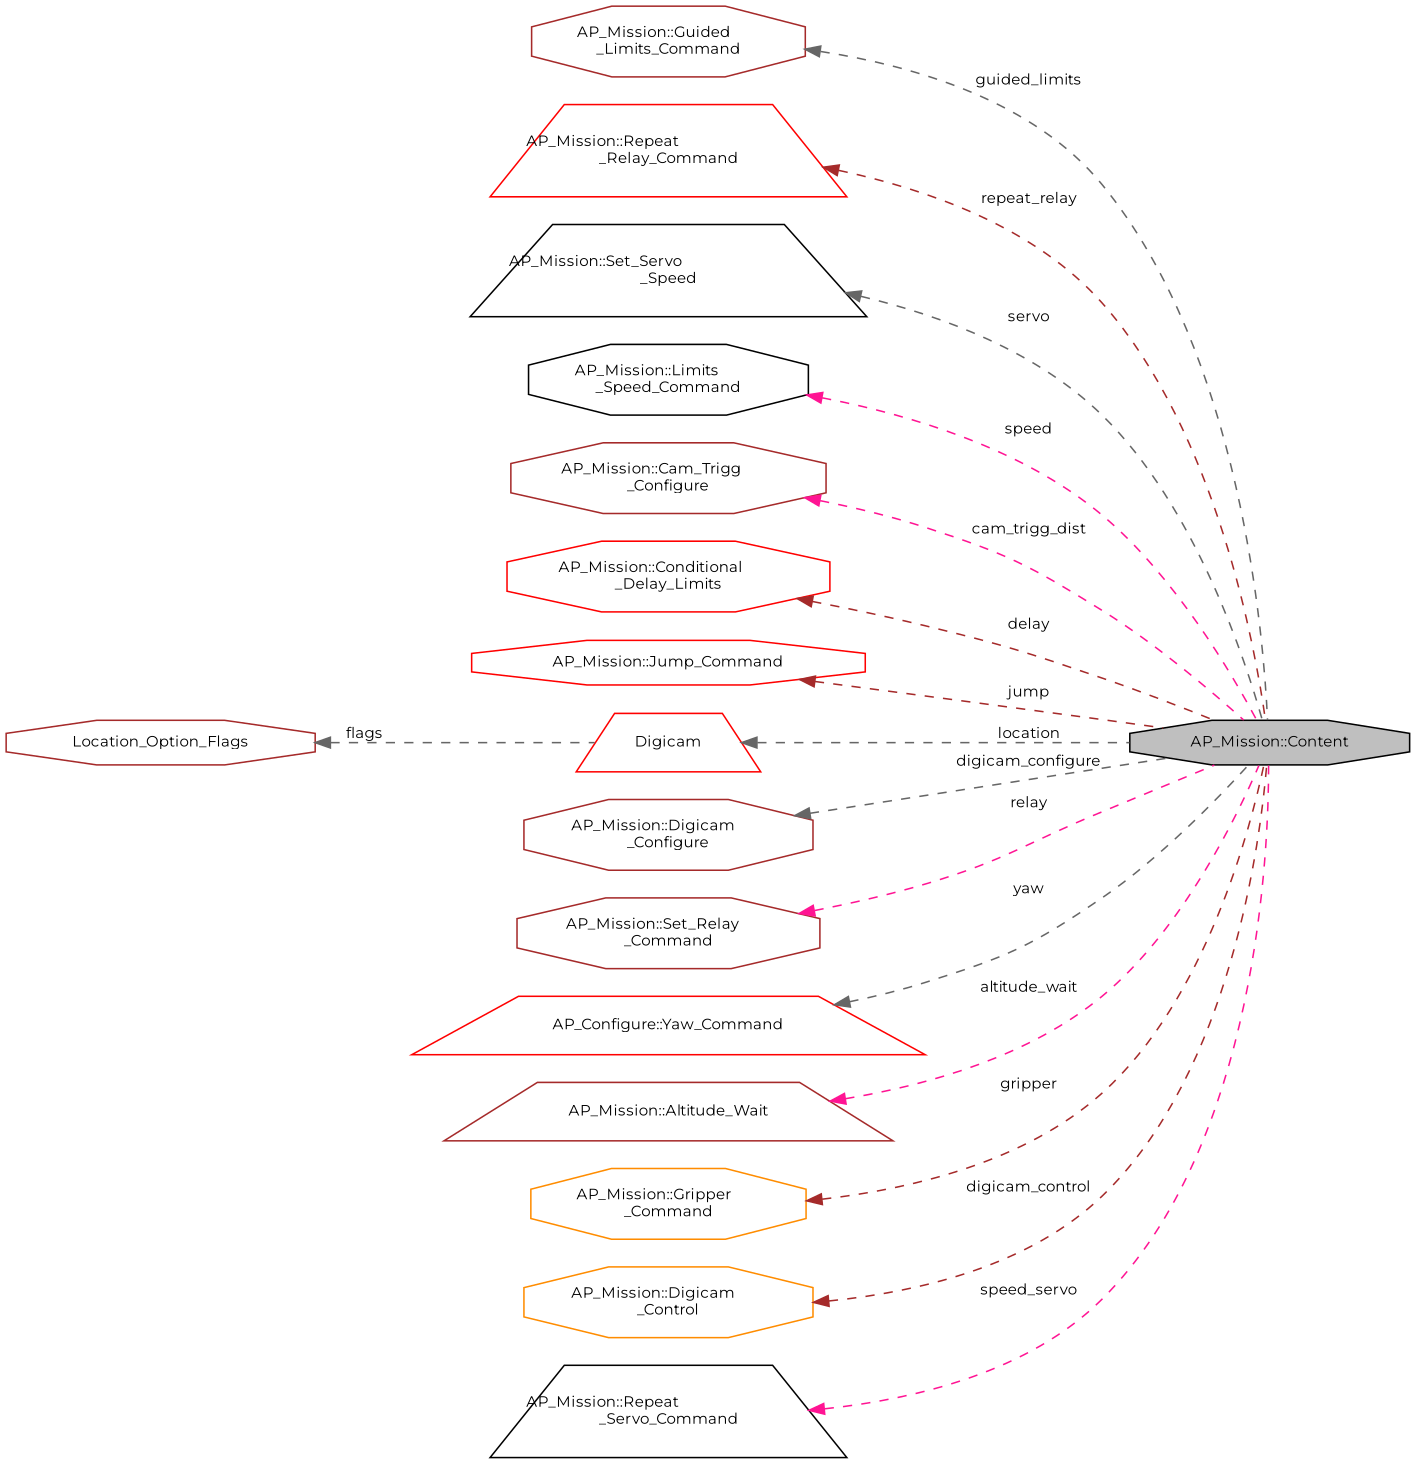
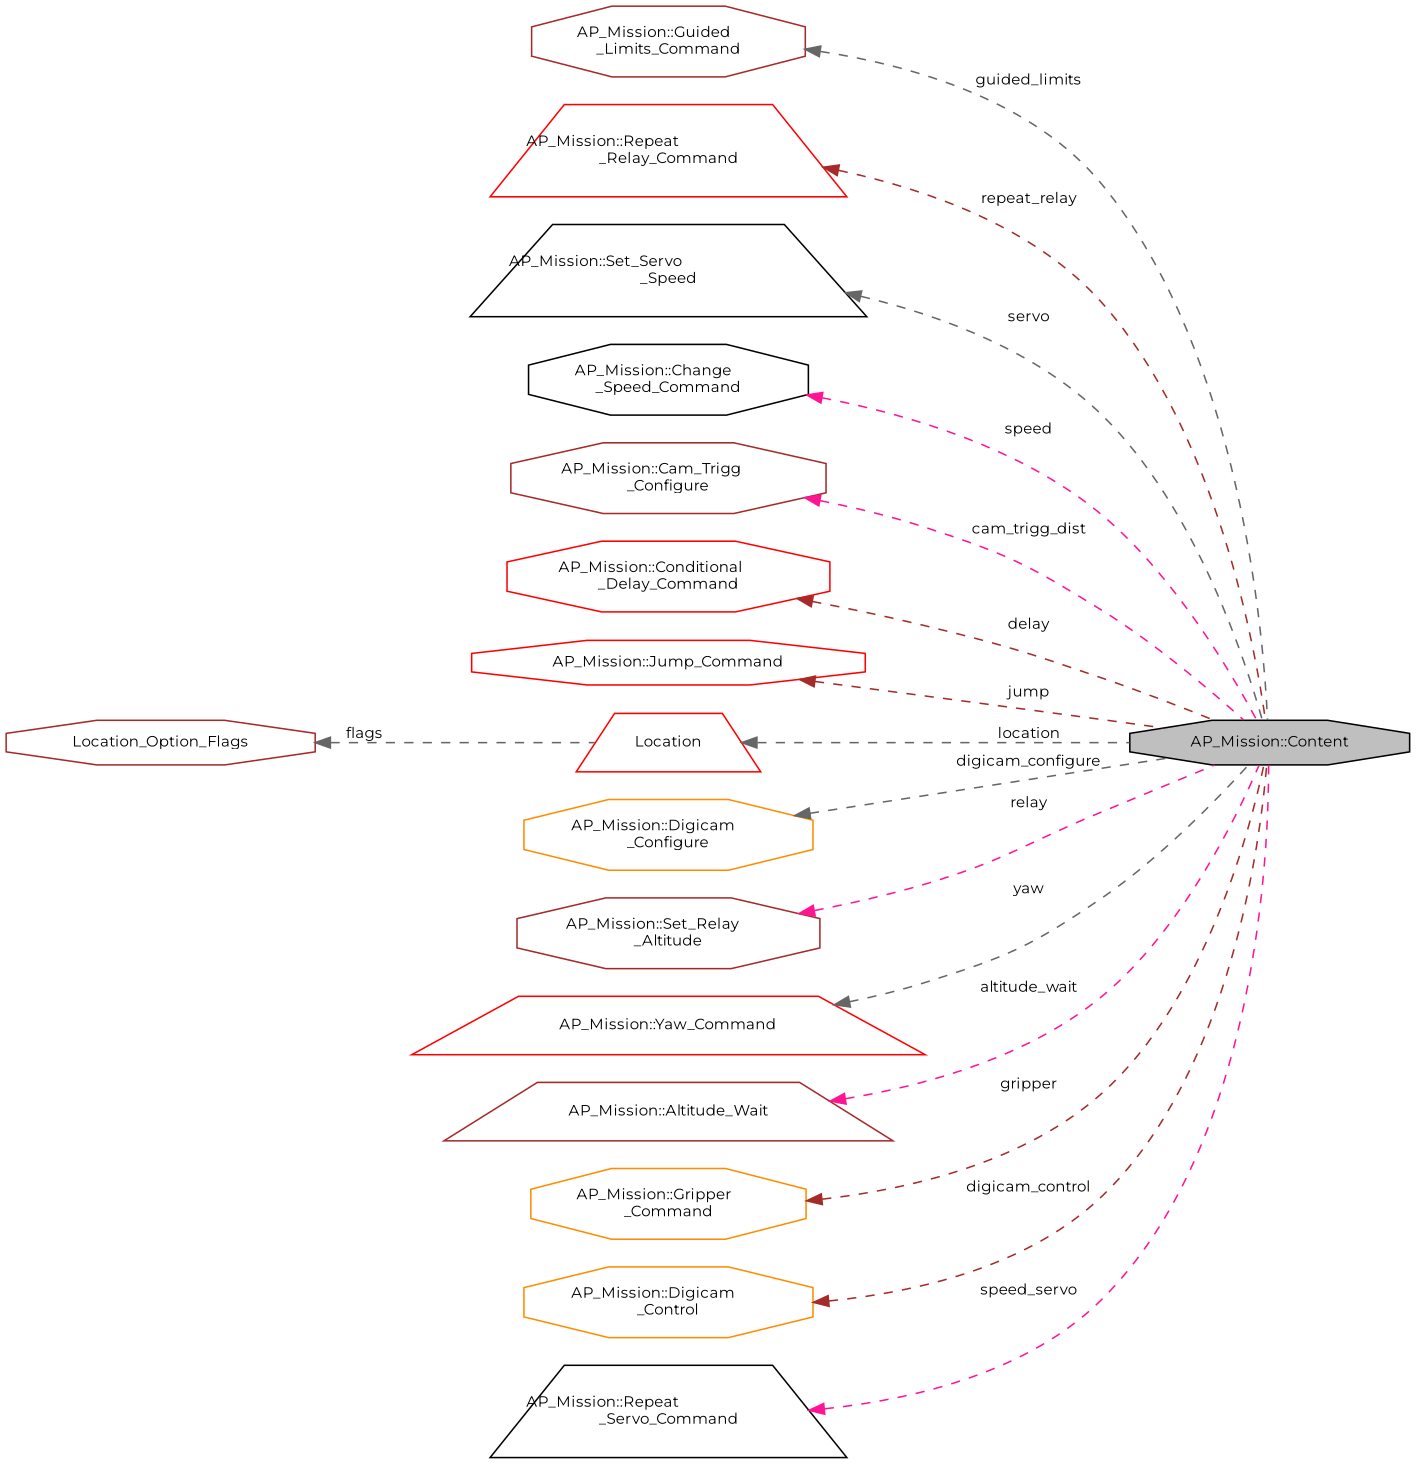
node "AP_Mission::Limits _Speed_Command": label "AP_Mission::Limits _Speed_Command" -> "AP_Mission::Change _Speed_Command"
node "AP_Mission::Conditional _Delay_Limits": label "AP_Mission::Conditional _Delay_Limits" -> "AP_Mission::Conditional _Delay_Command"
node "Digicam": label "Digicam" -> "Location"
node "AP_Mission::Digicam _Configure": color brown -> darkorange
node "AP_Mission::Set_Relay _Command": label "AP_Mission::Set_Relay _Command" -> "AP_Mission::Set_Relay _Altitude"
node "AP_Configure::Yaw_Command": label "AP_Configure::Yaw_Command" -> "AP_Mission::Yaw_Command"
